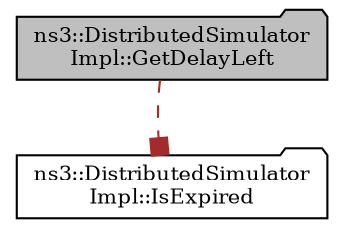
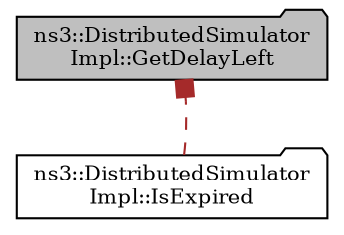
edge "ns3::DistributedSimulator Impl::GetDelayLeft" -> "ns3::DistributedSimulator Impl::IsExpired": reversed
